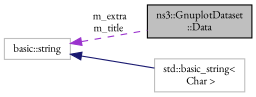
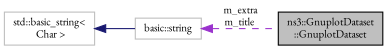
node "ns3::GnuplotDataset ::Data": label "ns3::GnuplotDataset ::Data" -> "ns3::GnuplotDataset ::GnuplotDataset"
edge "std::basic_string< Char >" -> "basic::string": reversed
